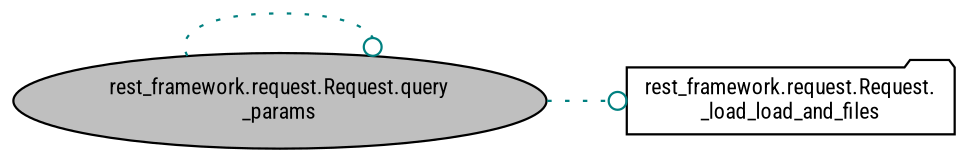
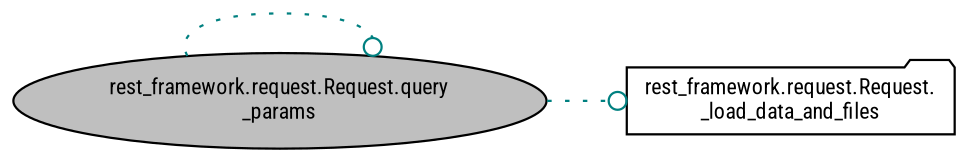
node "rest_framework.request.Request. _load_load_and_files": label "rest_framework.request.Request. _load_load_and_files" -> "rest_framework.request.Request. _load_data_and_files"
